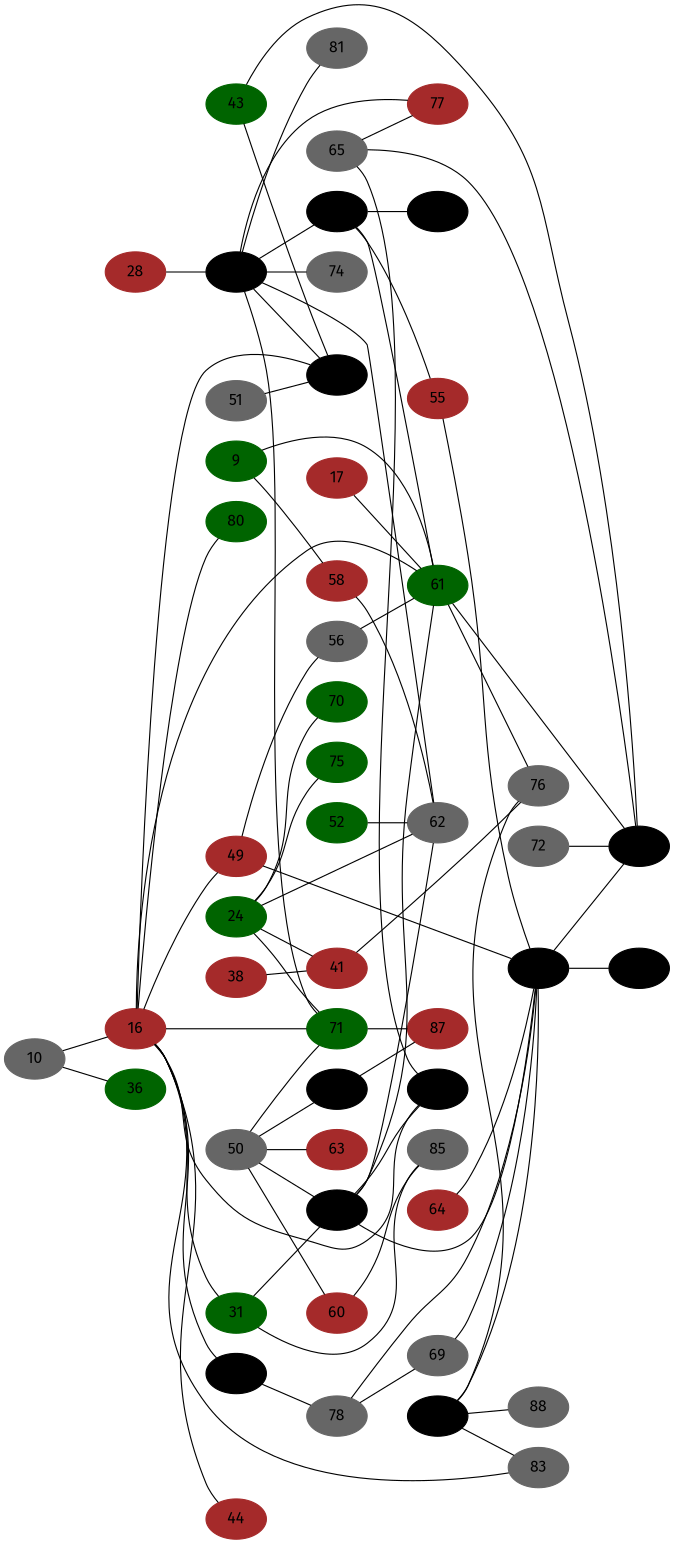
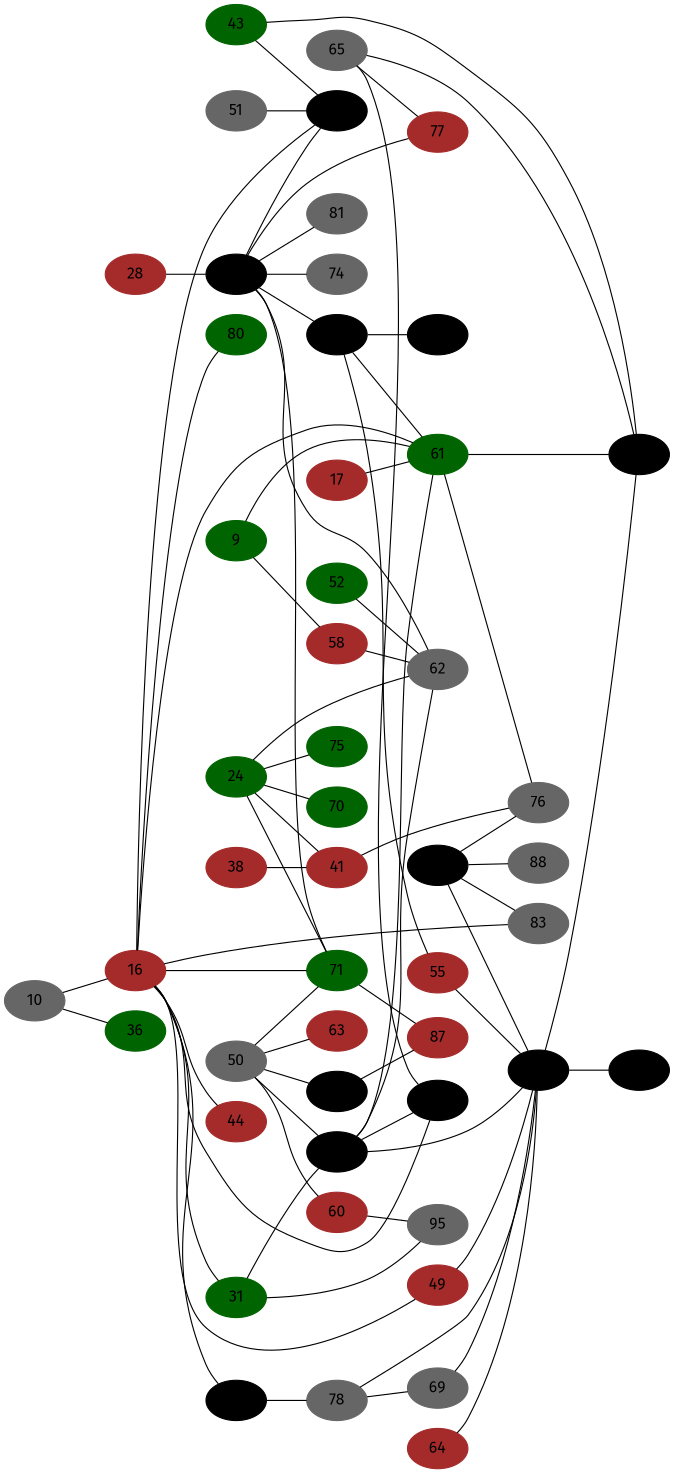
node "56": removed
node "72": removed
node "85": label "85" -> "95"
